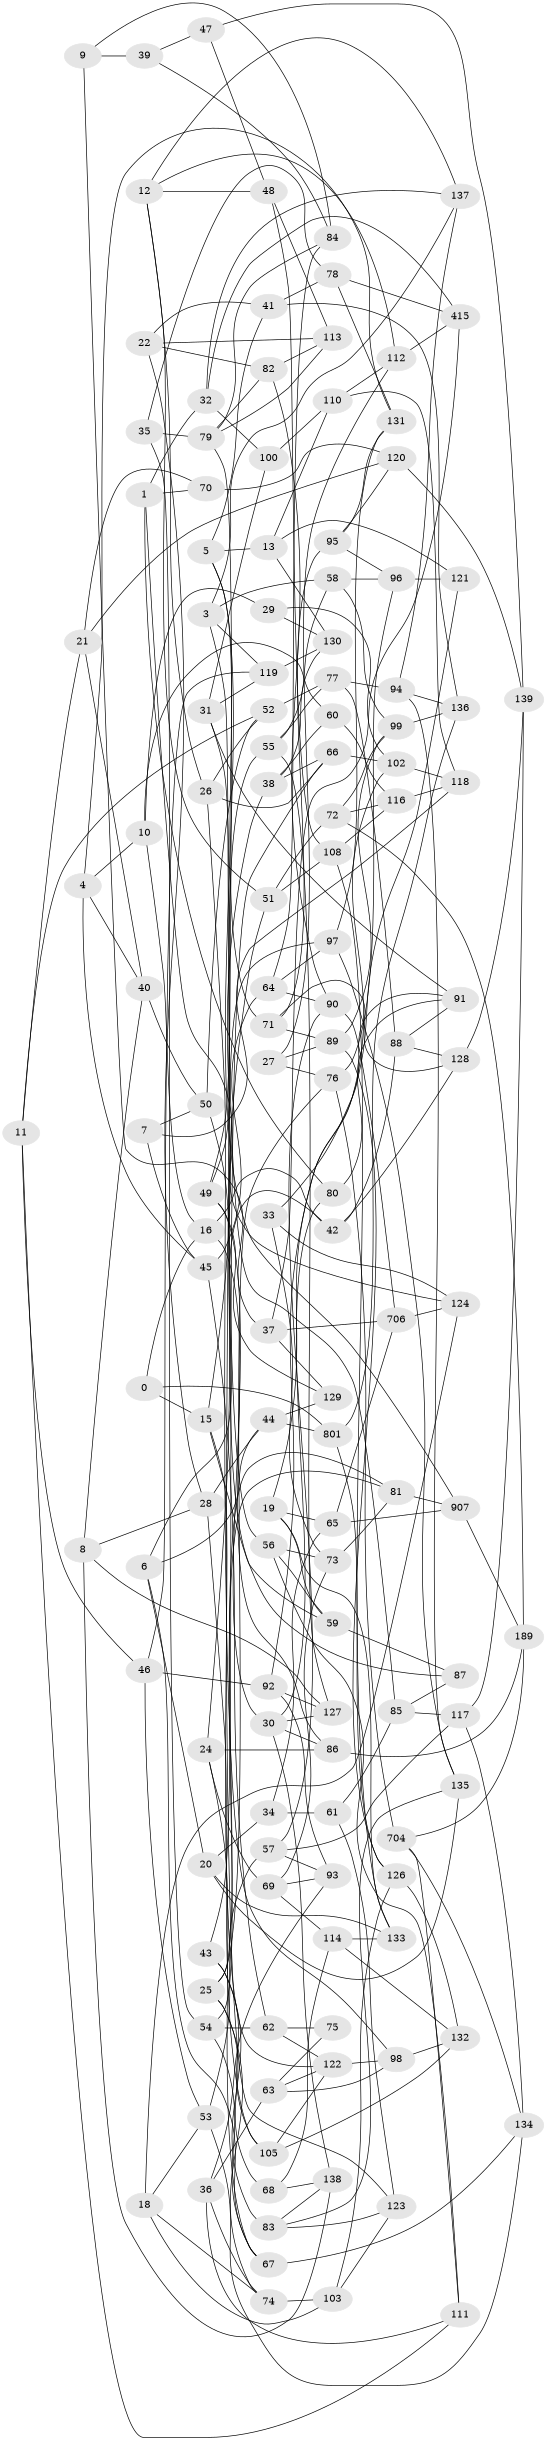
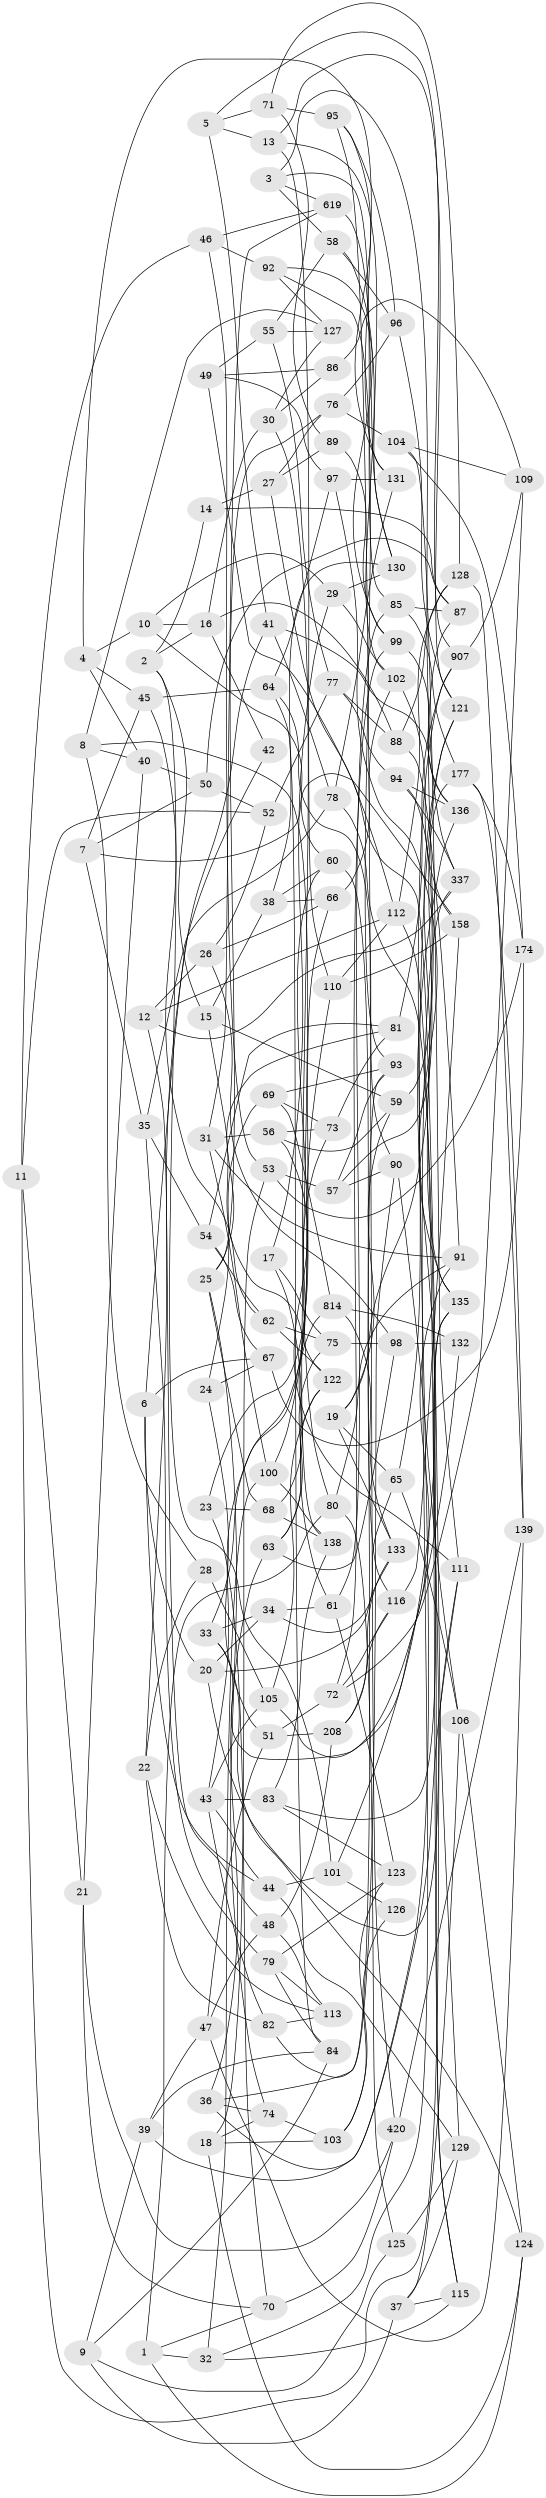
node "137": label "137" -> "337"
node "415": label "415" -> "115"
edge "82" -- "79": now "82" -- "43"
node "120": label "120" -> "420"
node "14": added
edge "12" -- "51": now "47" -- "51"
node "119": label "119" -> "619"
node "118": label "118" -> "158"
node "108": label "108" -> "208"
edge "7" -- "35": added
edge "88" -- "42": now "88" -- "16"
edge "128" -- "42": now "128" -- "112"
node "17": added
node "706": label "706" -> "106"
edge "89" -- "126": removed
node "0": label "0" -> "2"
node "801": label "801" -> "101"
edge "44" -- "28": now "44" -- "43"
node "23": added
edge "34" -- "33": added
node "189": label "189" -> "109"
node "117": label "117" -> "177"
edge "24" -- "86": removed
node "704": label "704" -> "104"
edge "121" -- "39": added
node "114": label "114" -> "814"
edge "30" -- "138": now "100" -- "138"
edge "126" -- "132": removed
edge "98" -- "122": now "98" -- "75"
node "134": label "134" -> "174"
node "125": added
